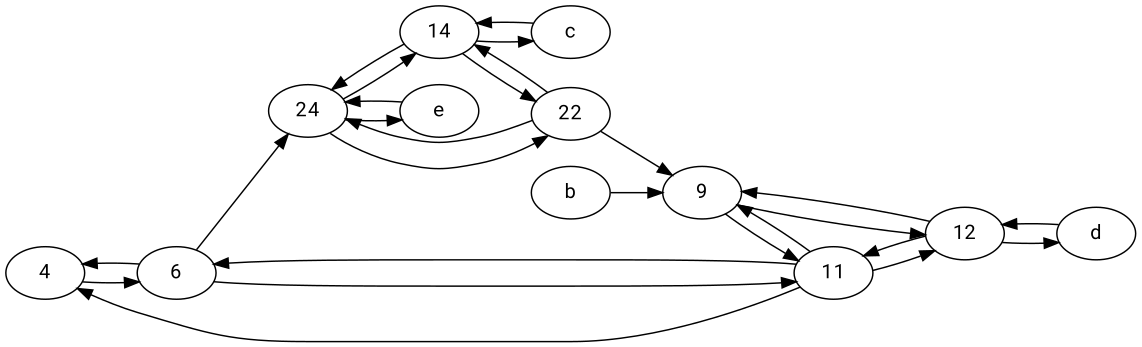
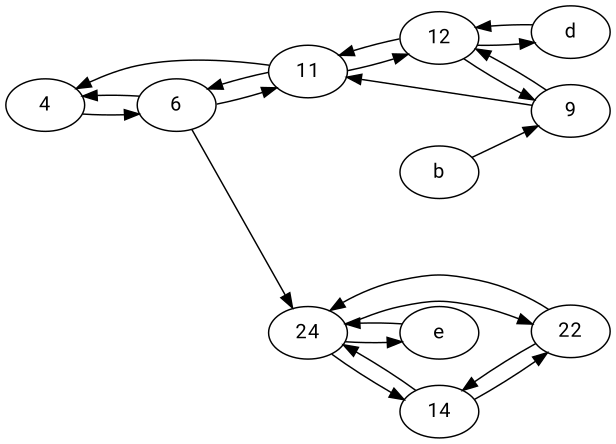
node "c": removed
edge "22" -> "9": removed
edge "11" -> "9": removed
